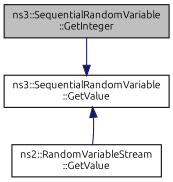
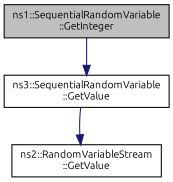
node "ns3::SequentialRandomVariable ::GetInteger": label "ns3::SequentialRandomVariable ::GetInteger" -> "ns1::SequentialRandomVariable ::GetInteger"
edge "ns2::RandomVariableStream ::GetValue" -> "ns3::SequentialRandomVariable ::GetValue": reversed
